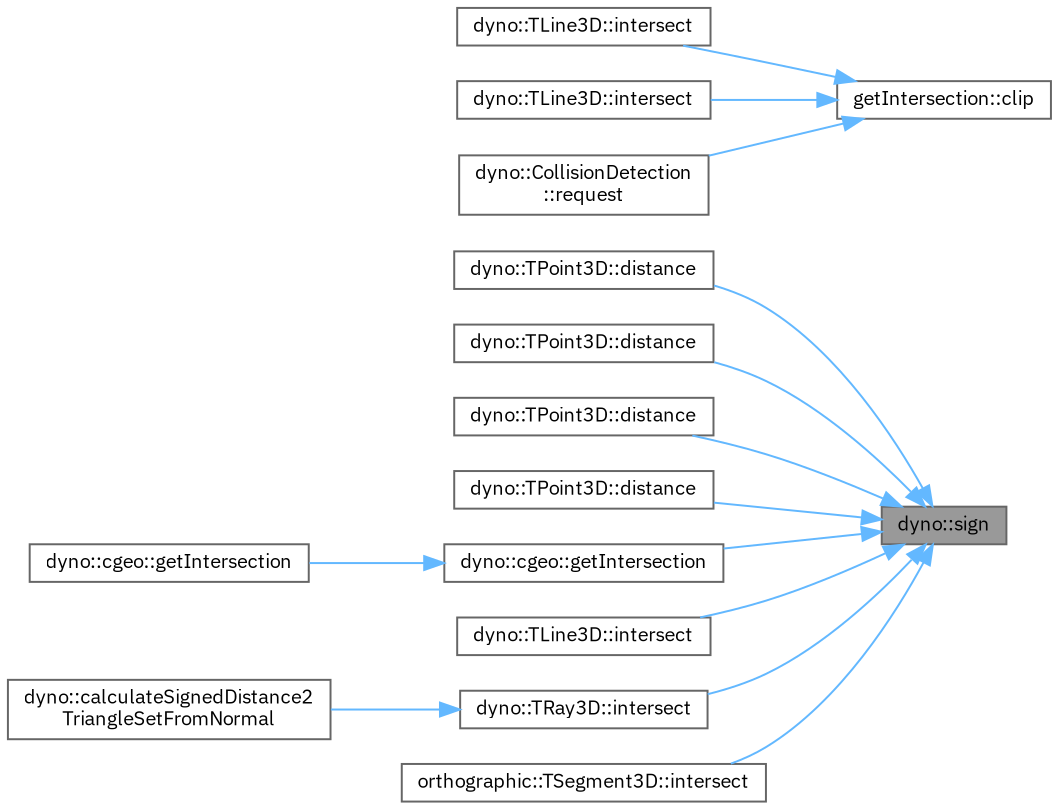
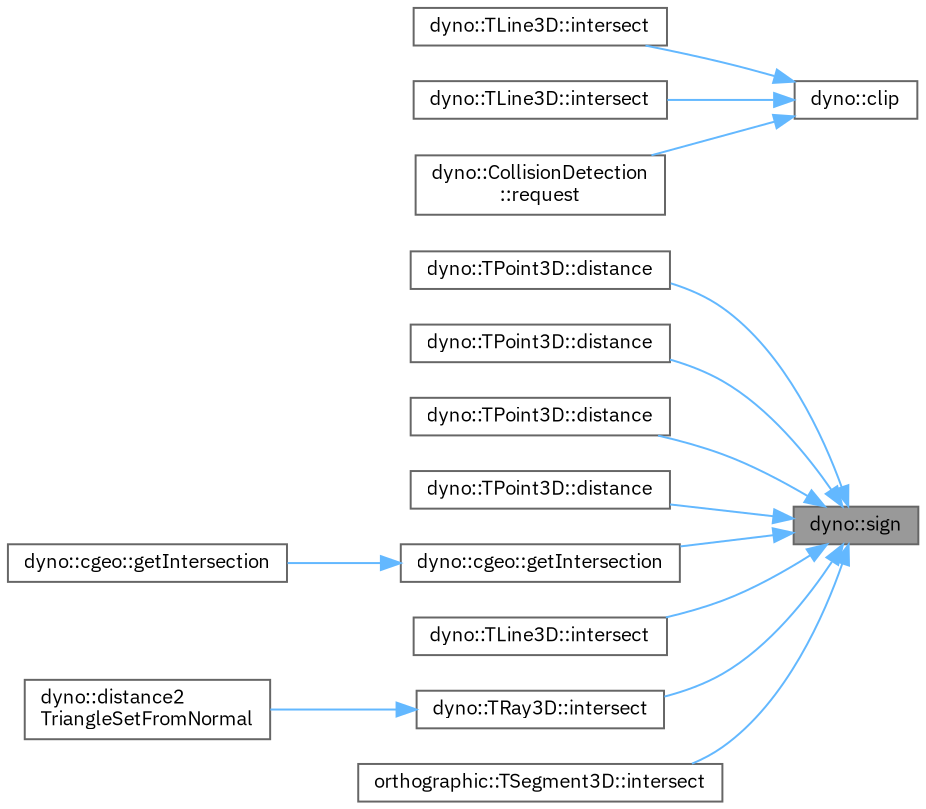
node "getIntersection::clip": label "getIntersection::clip" -> "dyno::clip"
node "dyno::calculateSignedDistance2 TriangleSetFromNormal": label "dyno::calculateSignedDistance2 TriangleSetFromNormal" -> "dyno::distance2 TriangleSetFromNormal"
